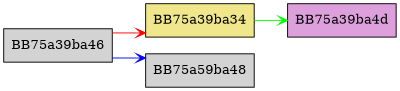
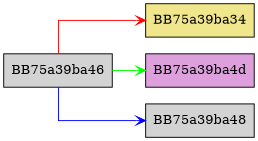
edge "BB75a39ba34" -> "BB75a39ba4d": now "BB75a39ba46" -> "BB75a39ba4d"
node "BB75a59ba48": label "BB75a59ba48" -> "BB75a39ba48"
